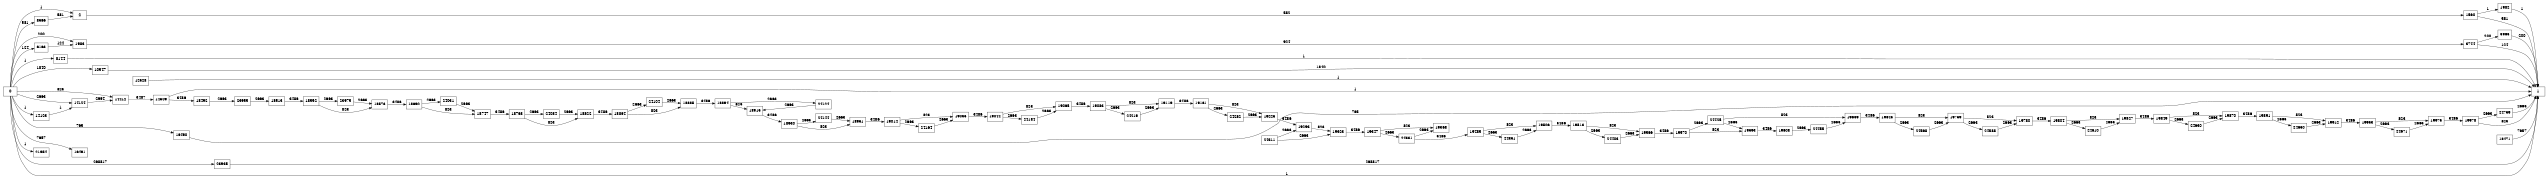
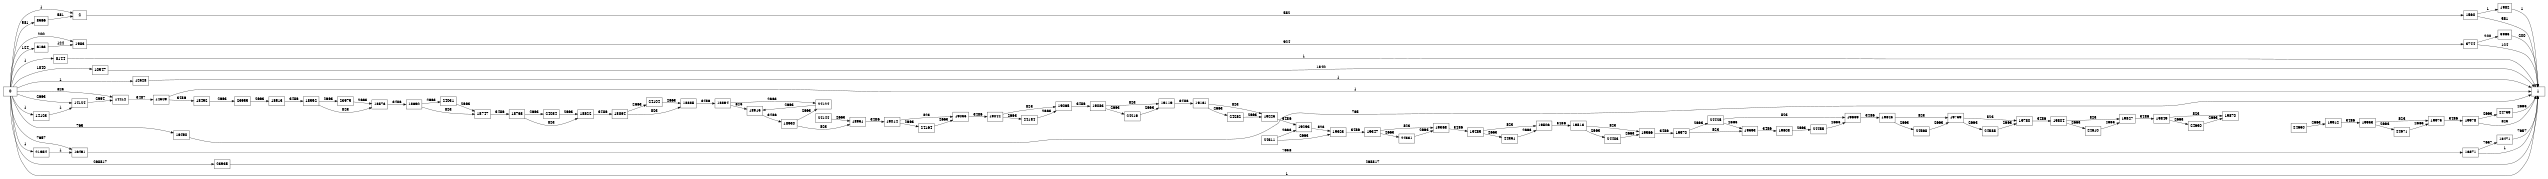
edge "0" -> "12528": added, label "1"
node "19891": removed
edge "18930" -> "24144": now "18930" -> "24124"
edge "24331" -> "19485": now "19368" -> "19485"
edge "21954" -> "16491": added, label "1"
node "16871": added
